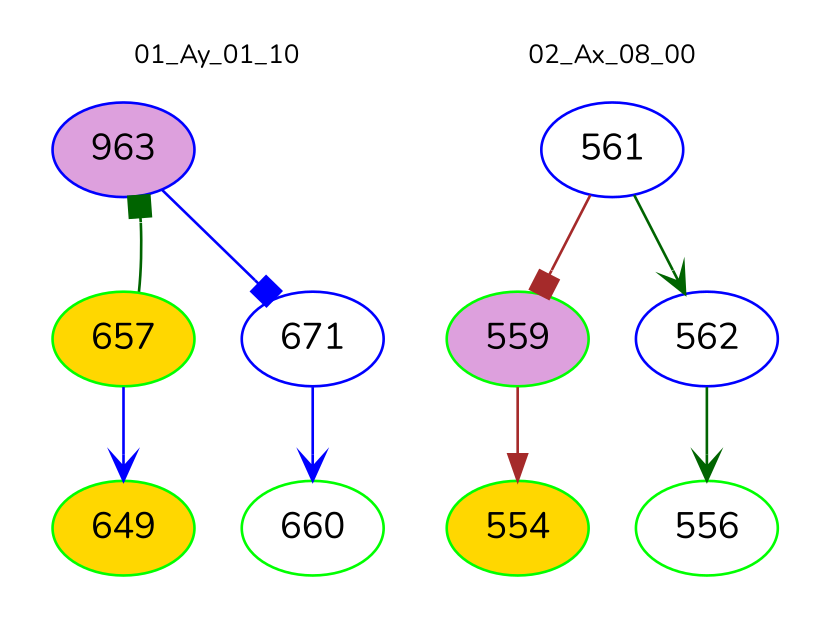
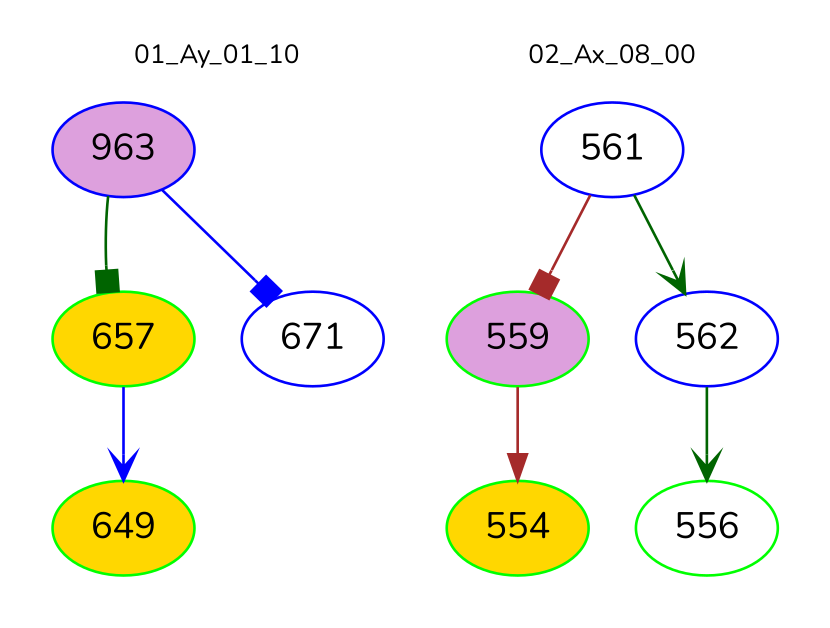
edge "657" -> "963": reversed
node "660": removed
